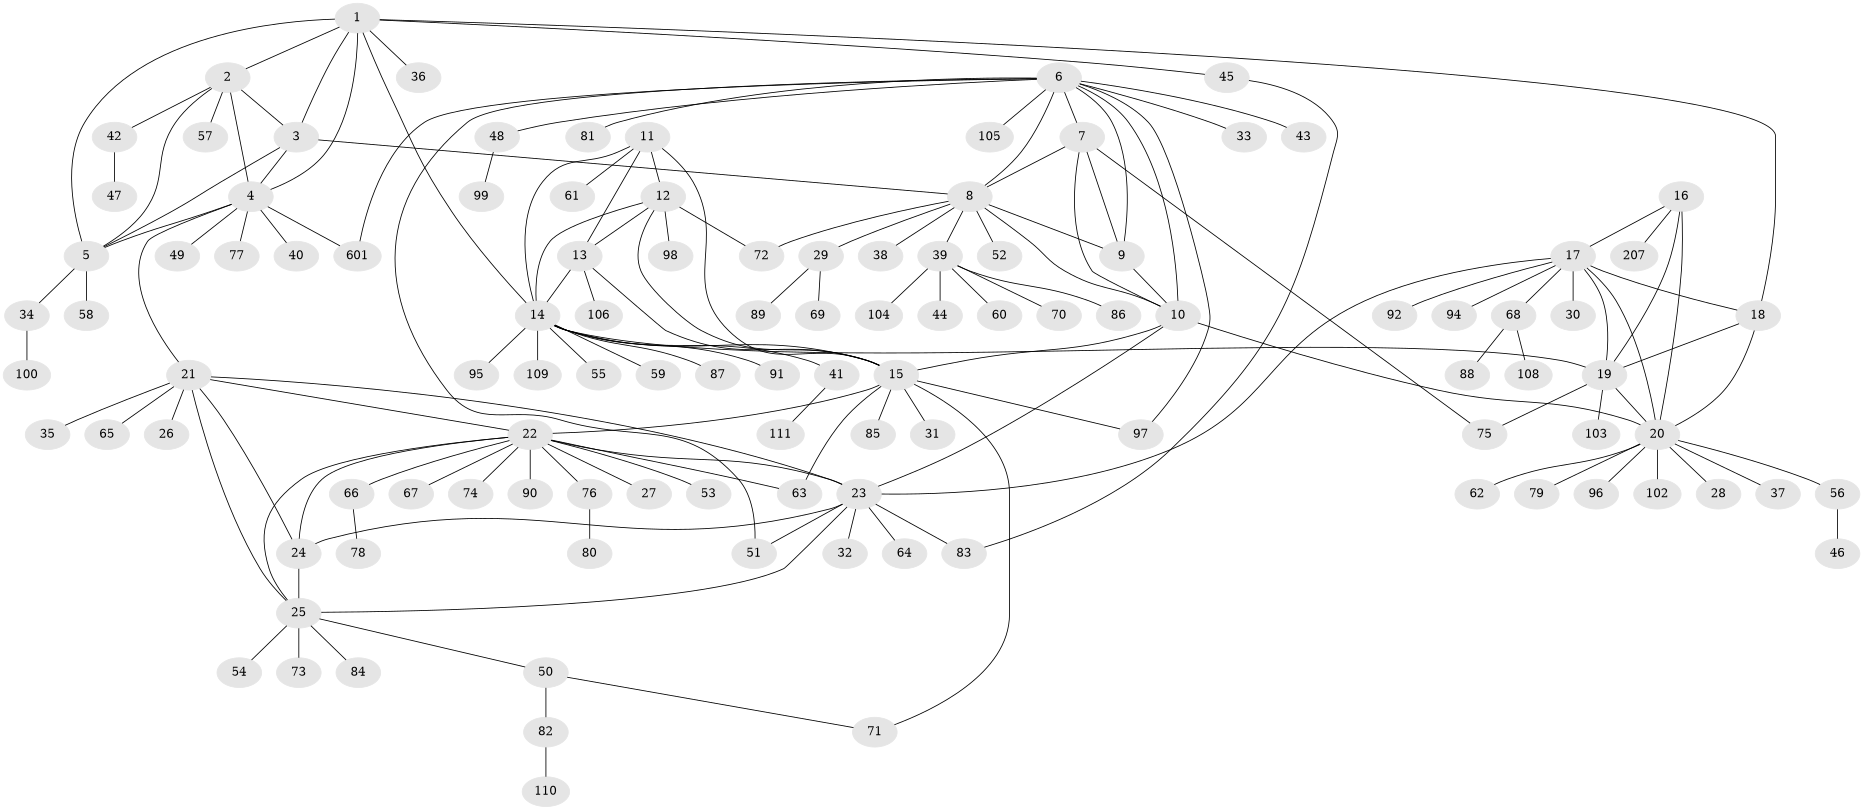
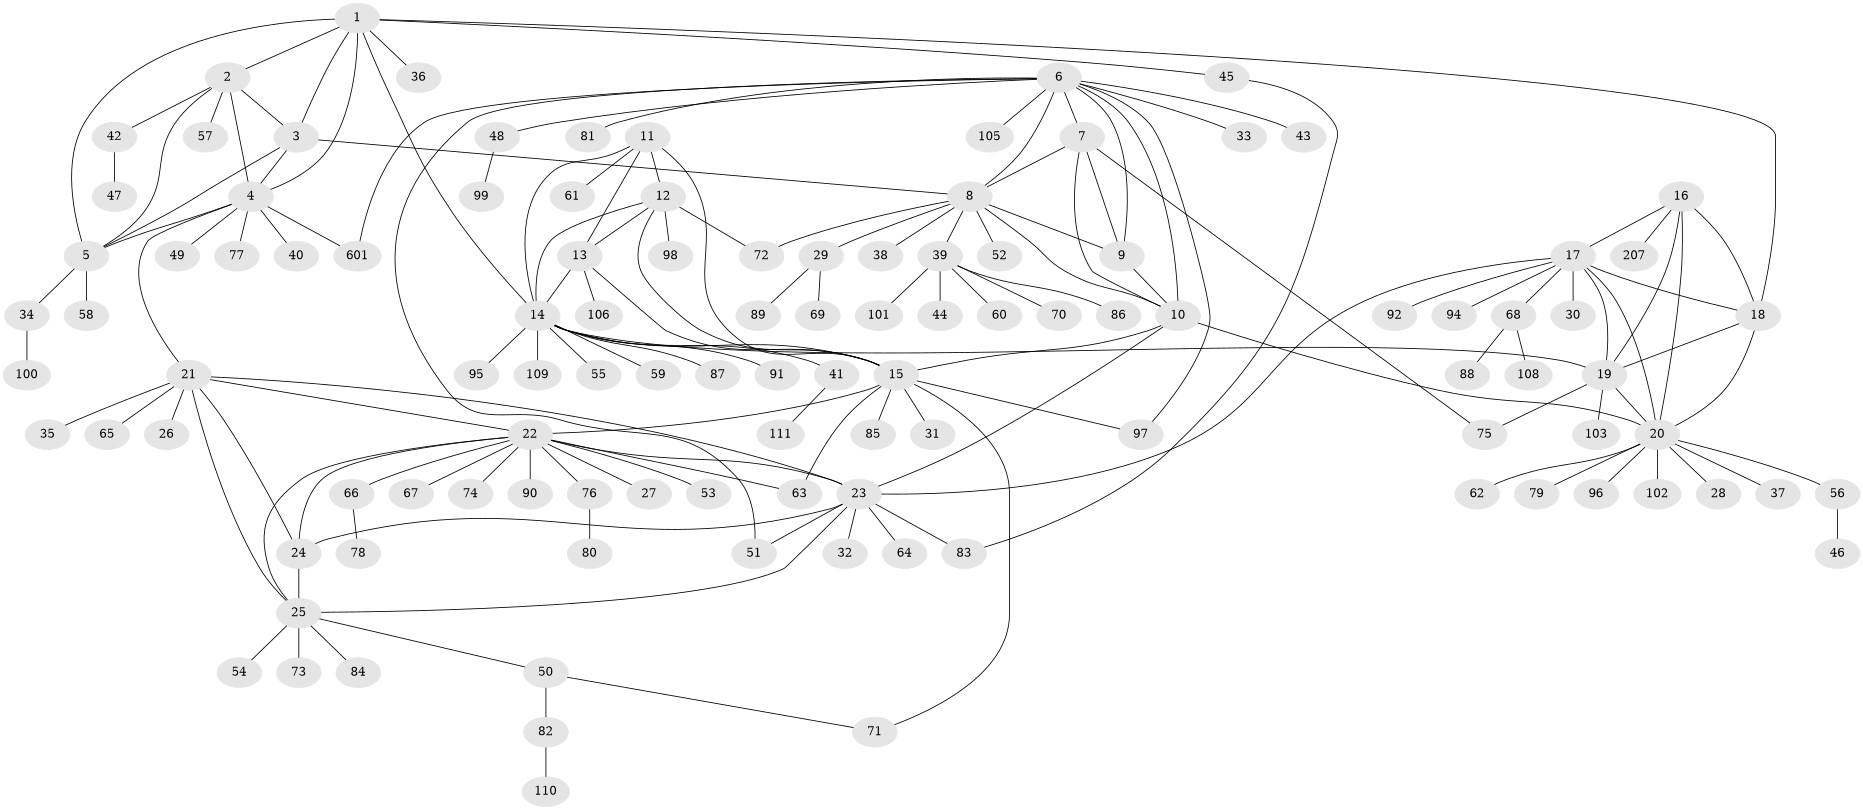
edge "16" -- "18": added
node "104": label "104" -> "101"
